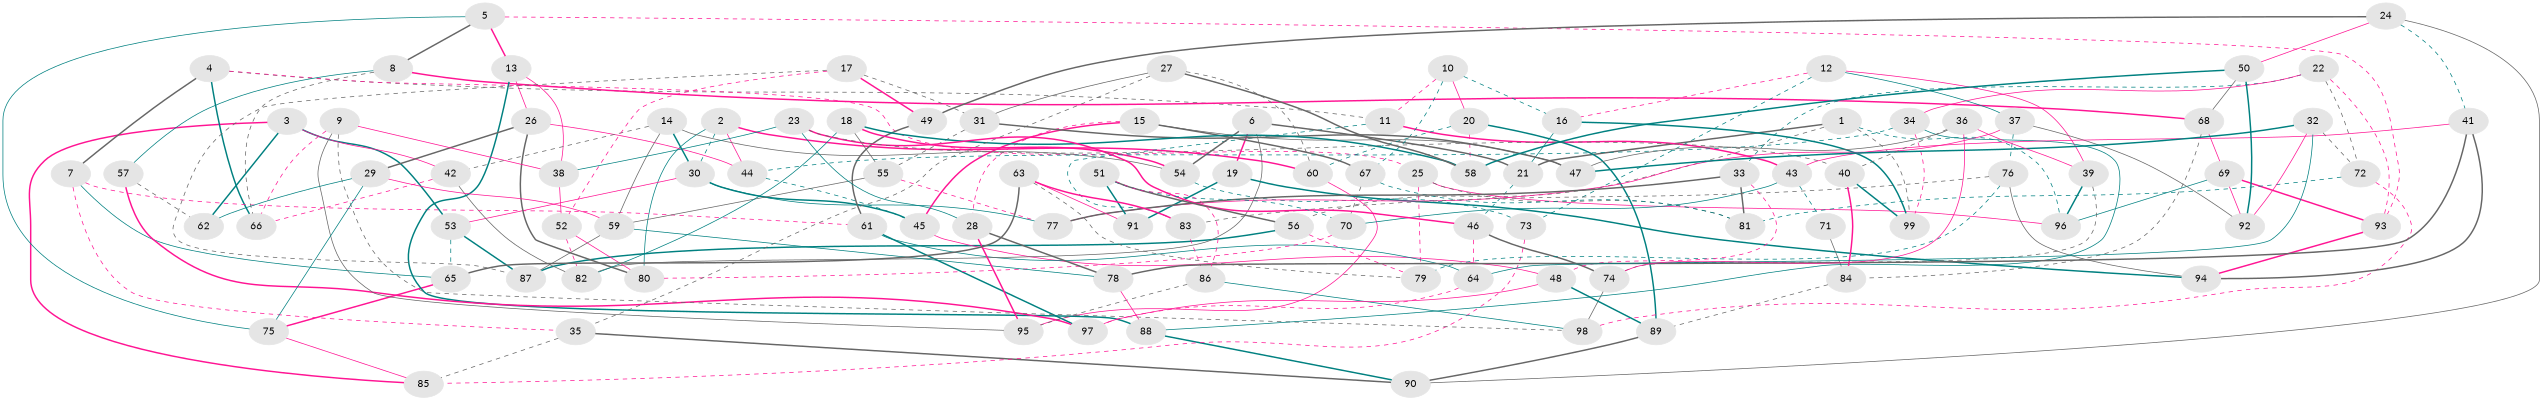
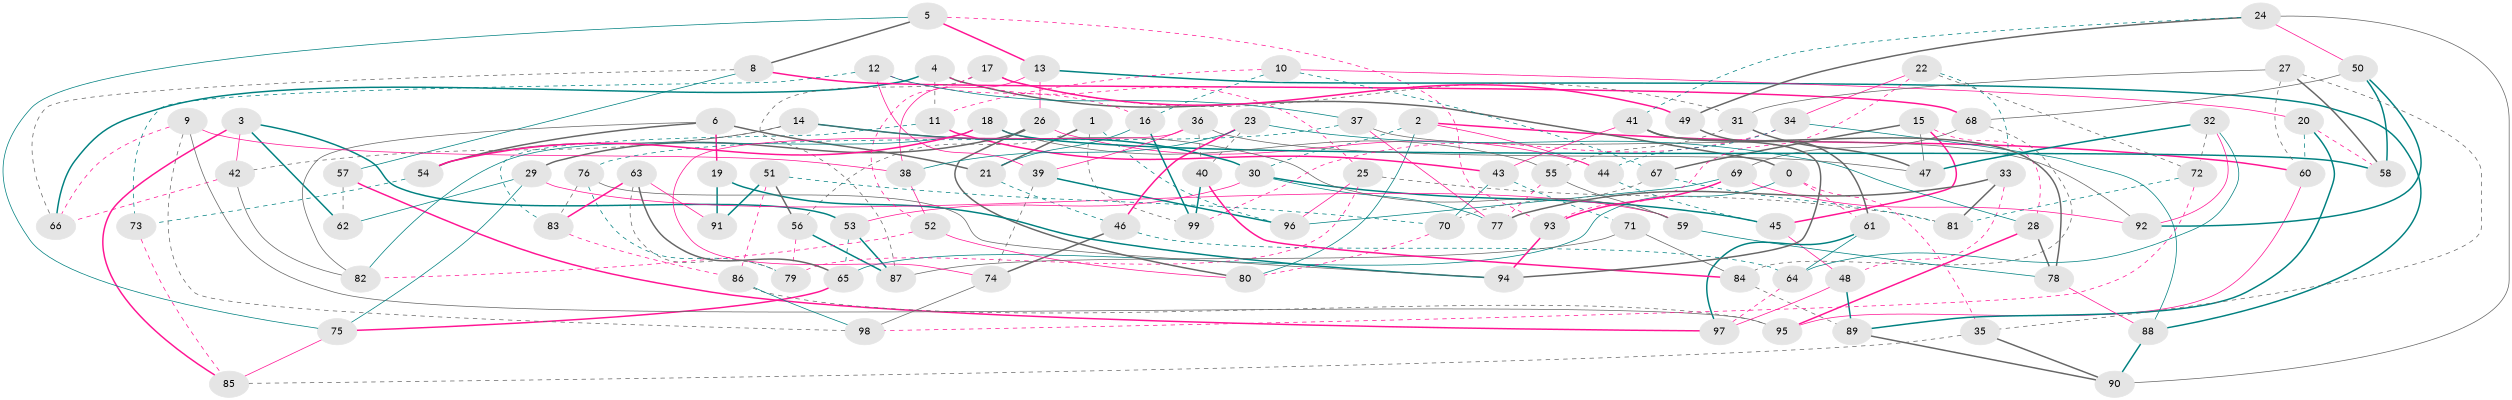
edge "68" -- "69": color deeppink -> gray40
node "7": label "7" -> "0"
edge "59" -- "87": now "71" -- "87"
edge "46" -- "64": color deeppink -> teal
